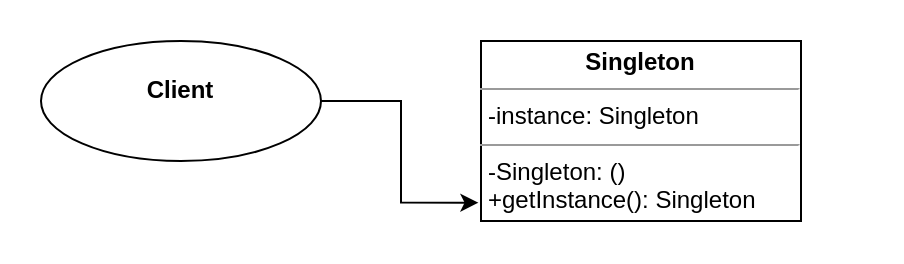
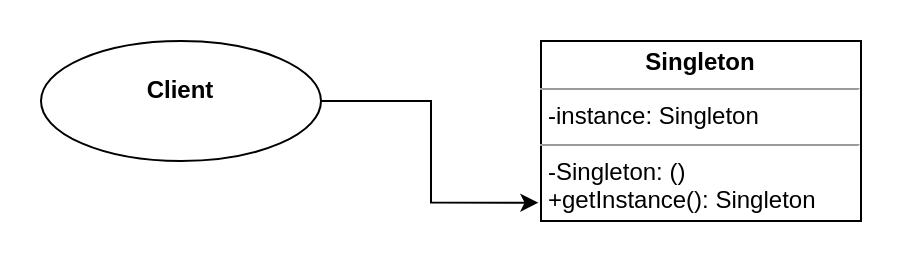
node "Singleton -instance: Singleton -Singleton: () +getInstance(): Singleton": moved (641, 131) -> (701, 131)
